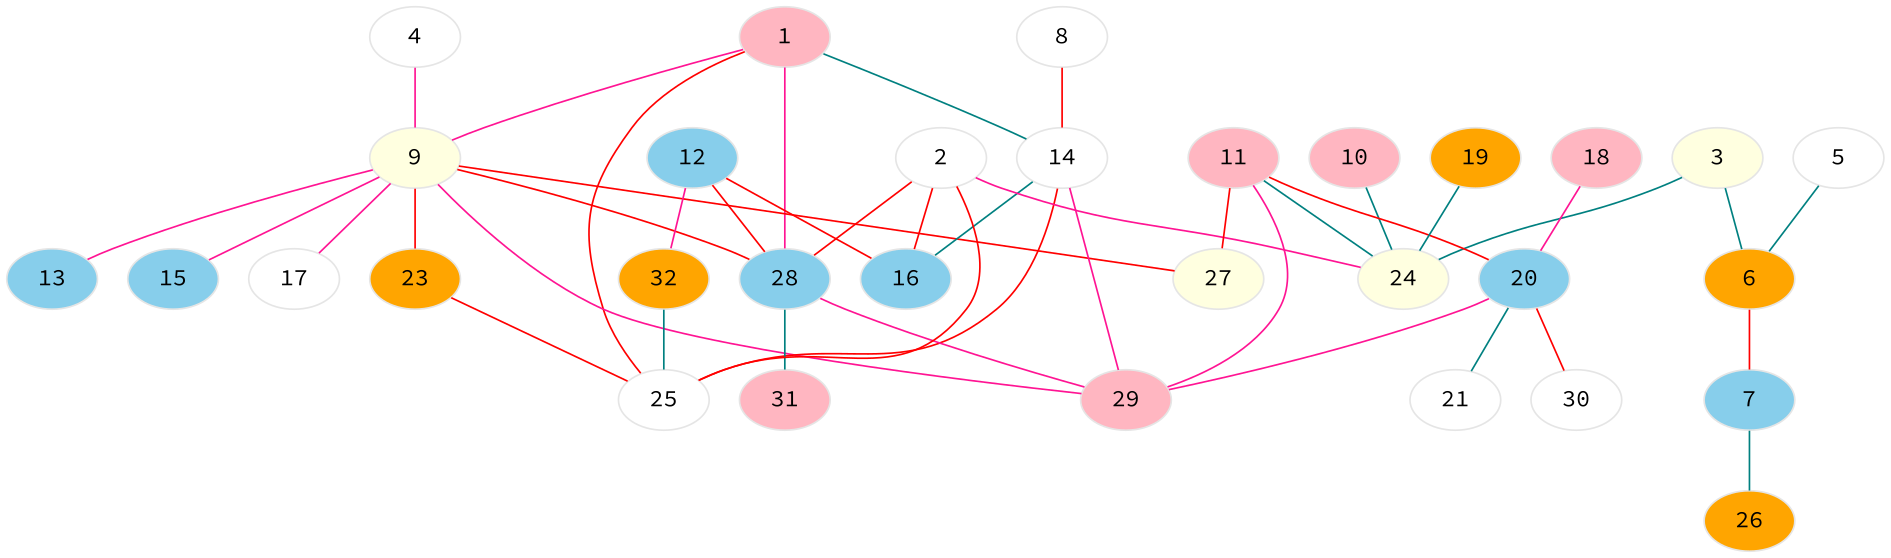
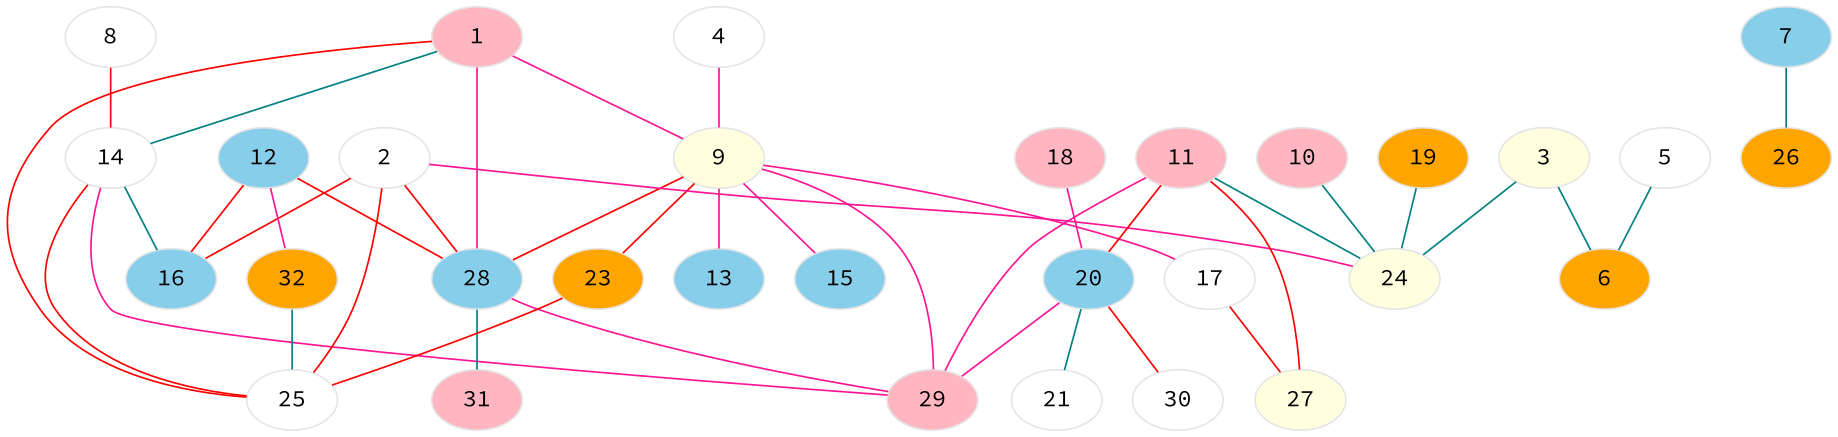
edge "9" -- "27": now "17" -- "27"
edge "6" -- "7": removed
